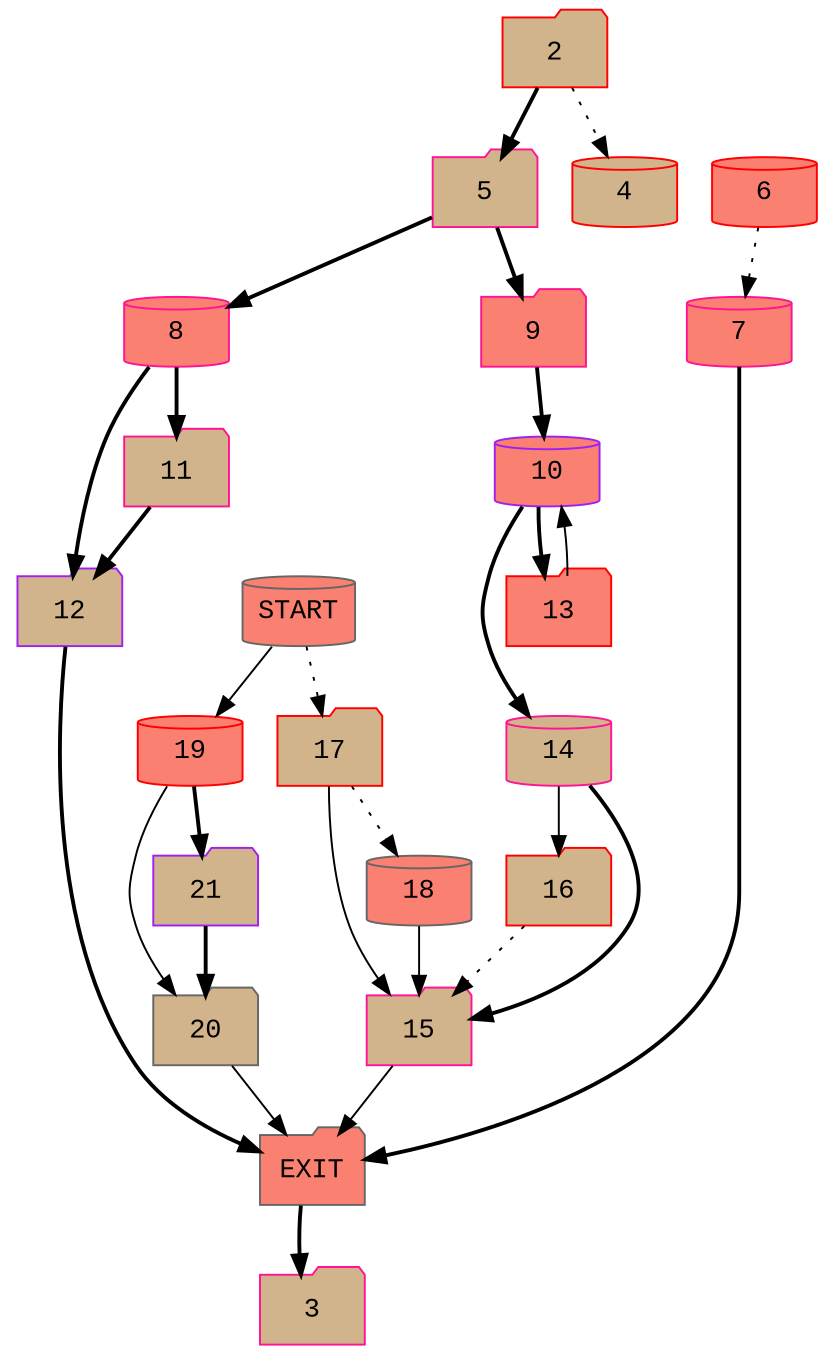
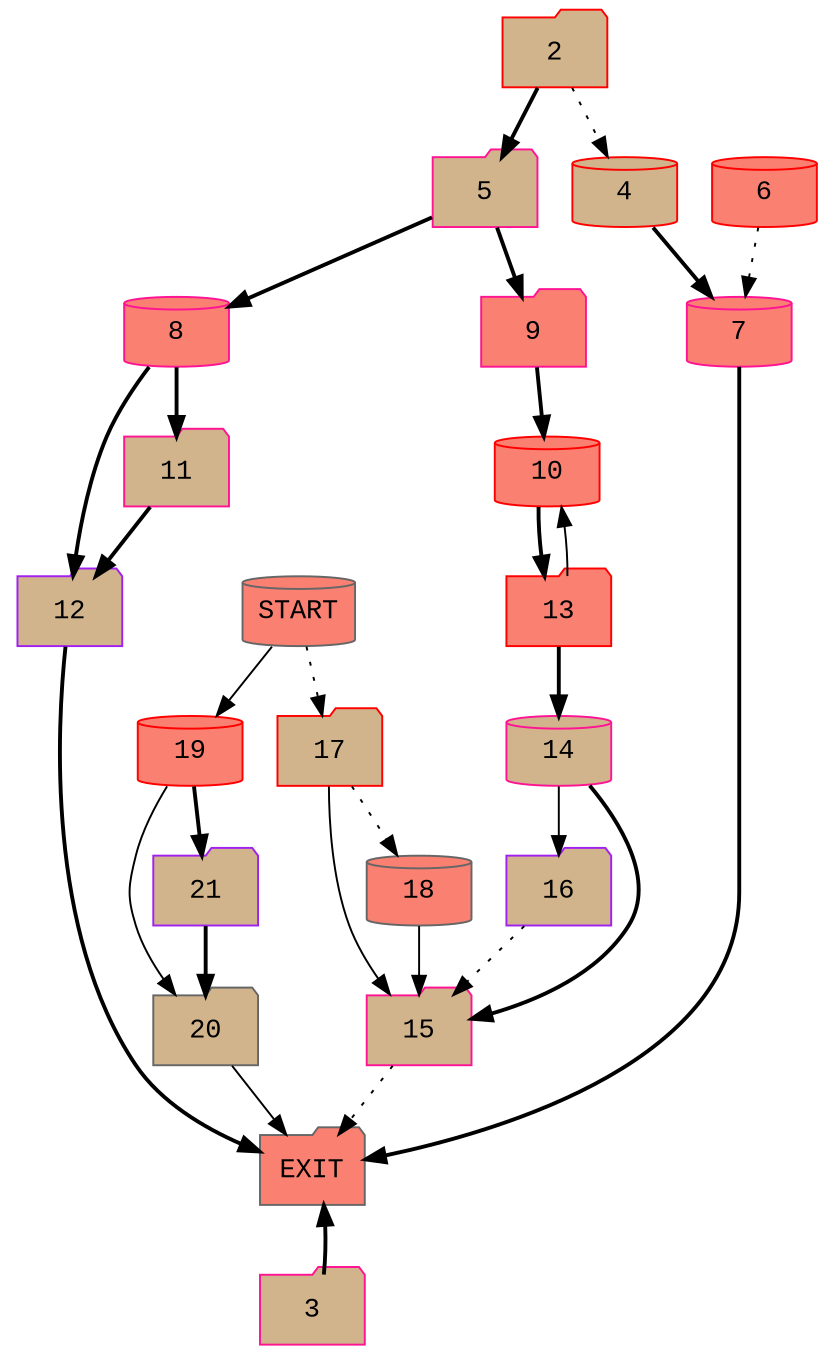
edge "4" -> "7": added
node "10": color purple -> red
edge "10" -> "14": now "13" -> "14"
node "16": color red -> purple
edge "15" -> "EXIT": style solid -> dotted
edge "EXIT" -> "3": reversed
